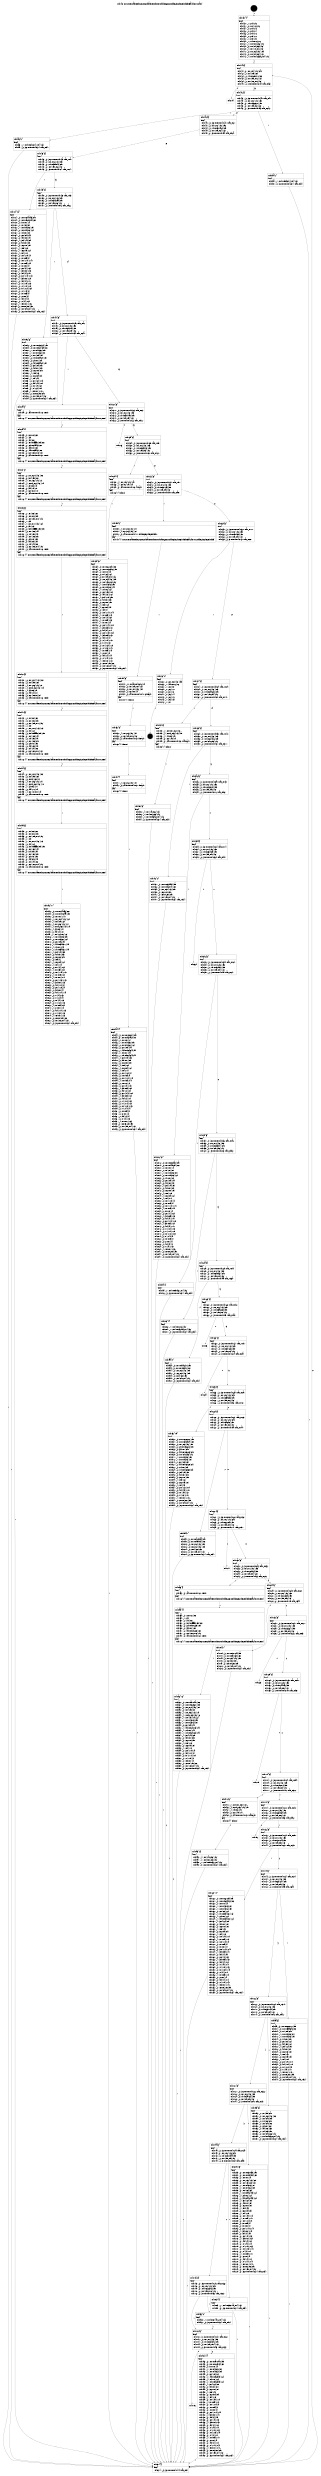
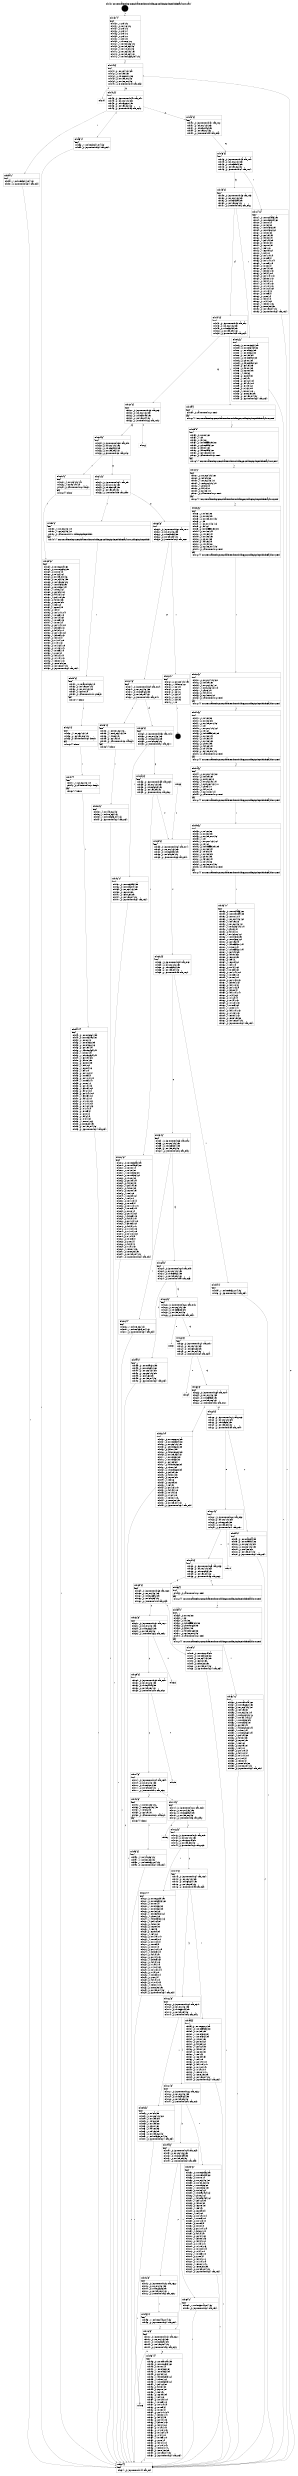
edge "0x4015bf [25]" -> "0x40236d": reversed
edge "0x401822 [144]" -> "0x402374 [5]": now "0x401822 [144]" -> "0x4017e5"
edge "0x4017b3 [25]" -> "0x4017cc [25]": now "0x40179a [25]" -> "0x4017cc [25]"
